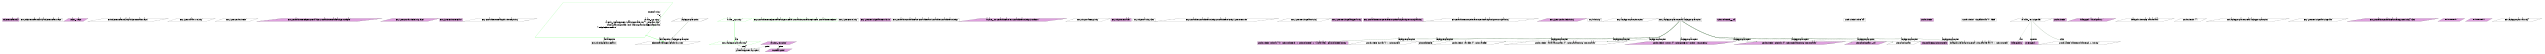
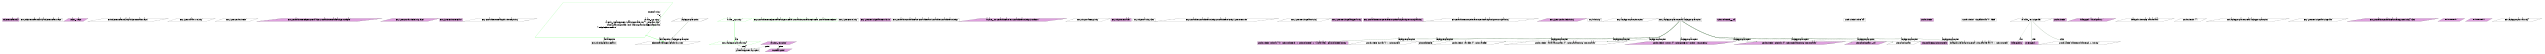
edge "var builder = new StringBuilder()" -> "current.Append('', '')": label "expression" -> "builder"
